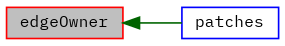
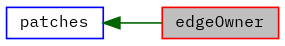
edge "patches" -> "edgeOwner": reversed
